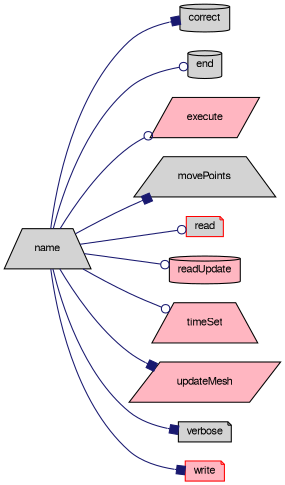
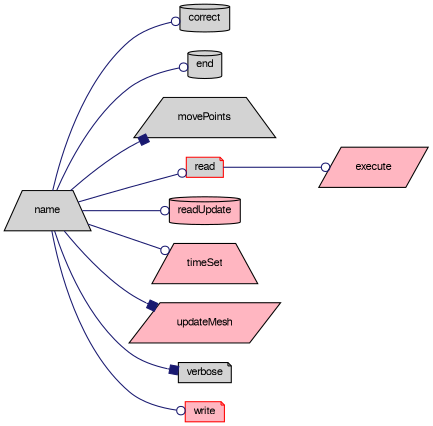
edge "name" -> "correct": arrowhead box -> odot
edge "name" -> "execute": now "read" -> "execute"
edge "name" -> "write": arrowhead box -> odot
